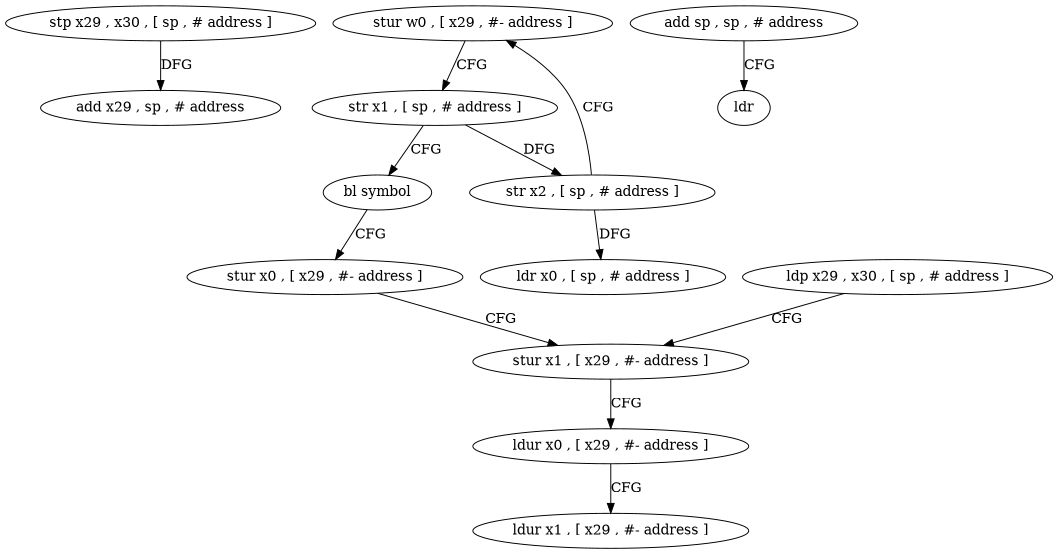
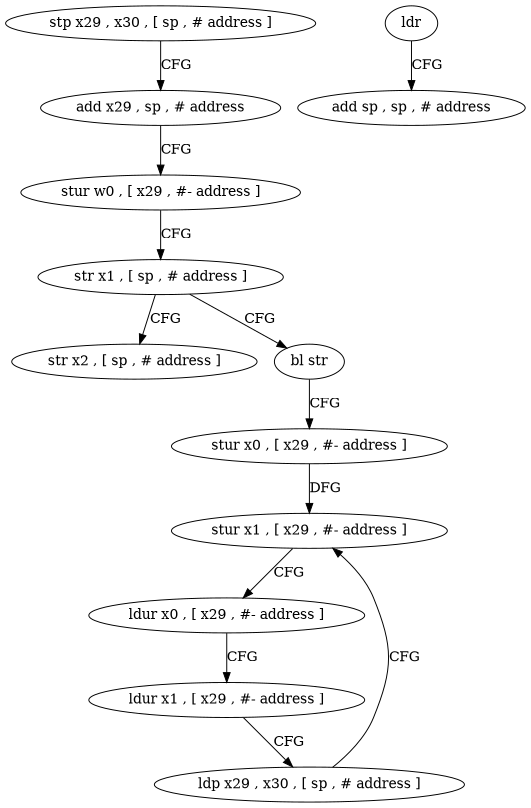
edge "add sp , sp , # address" -> "ldr": reversed
edge "stp x29 , x30 , [ sp , # address ]" -> "add x29 , sp , # address": label "DFG" -> "CFG"
edge "str x2 , [ sp , # address ]" -> "stur w0 , [ x29 , #- address ]": now "add x29 , sp , # address" -> "stur w0 , [ x29 , #- address ]"
edge "str x1 , [ sp , # address ]" -> "str x2 , [ sp , # address ]": label "DFG" -> "CFG"
node "bl symbol": label "bl symbol" -> "bl str"
node "ldr x0 , [ sp , # address ]": removed
edge "stur x0 , [ x29 , #- address ]" -> "stur x1 , [ x29 , #- address ]": label "CFG" -> "DFG"
edge "ldur x1 , [ x29 , #- address ]" -> "ldp x29 , x30 , [ sp , # address ]": added, label "CFG"
